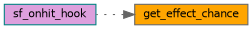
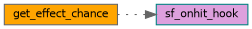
edge "sf_onhit_hook" -> "get_effect_chance": reversed
